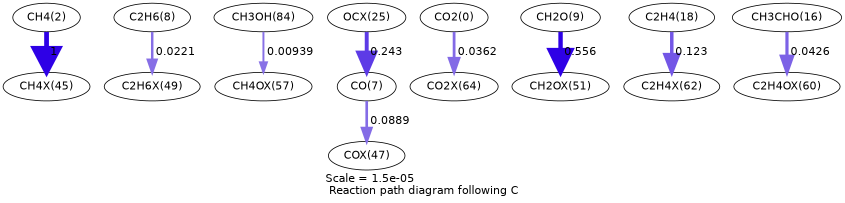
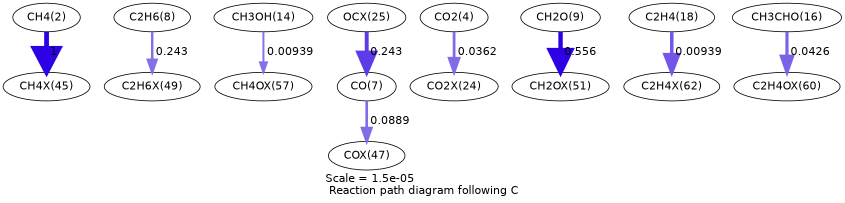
node "CH3OH(84)": label "CH3OH(84)" -> "CH3OH(14)"
node "CO2(0)": label "CO2(0)" -> "CO2(4)"
edge "C2H6(8)" -> "C2H6X(49)": label " 0.0221" -> " 0.243"
edge "C2H4(18)" -> "C2H4X(62)": label " 0.123" -> " 0.00939"
node "CO2X(64)": label "CO2X(64)" -> "CO2X(24)"
